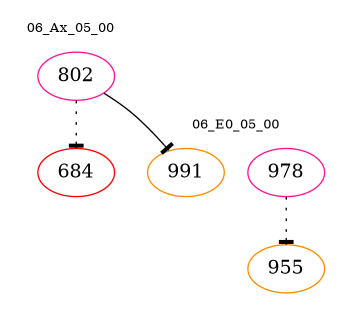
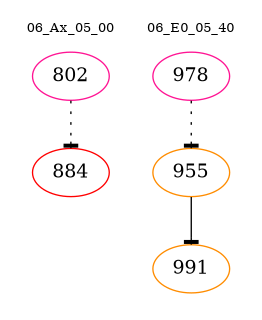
edge "802" -> "991": now "955" -> "991"
cluster "06_E0_05_00": label "06_E0_05_00" -> "06_E0_05_40"
node "684": label "684" -> "884"
